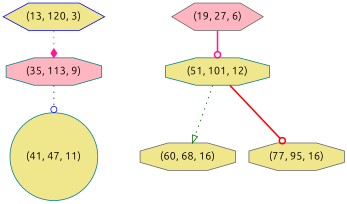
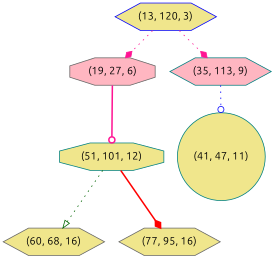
node "(19, 27, 6)": shape hexagon -> octagon
edge "(13, 120, 3)" -> "(19, 27, 6)": added
node "(35, 113, 9)": shape octagon -> hexagon
edge "(51, 101, 12)" -> "(77, 95, 16)": arrowhead odot -> diamond
node "(60, 68, 16)": shape octagon -> hexagon
node "(77, 95, 16)": shape octagon -> hexagon
